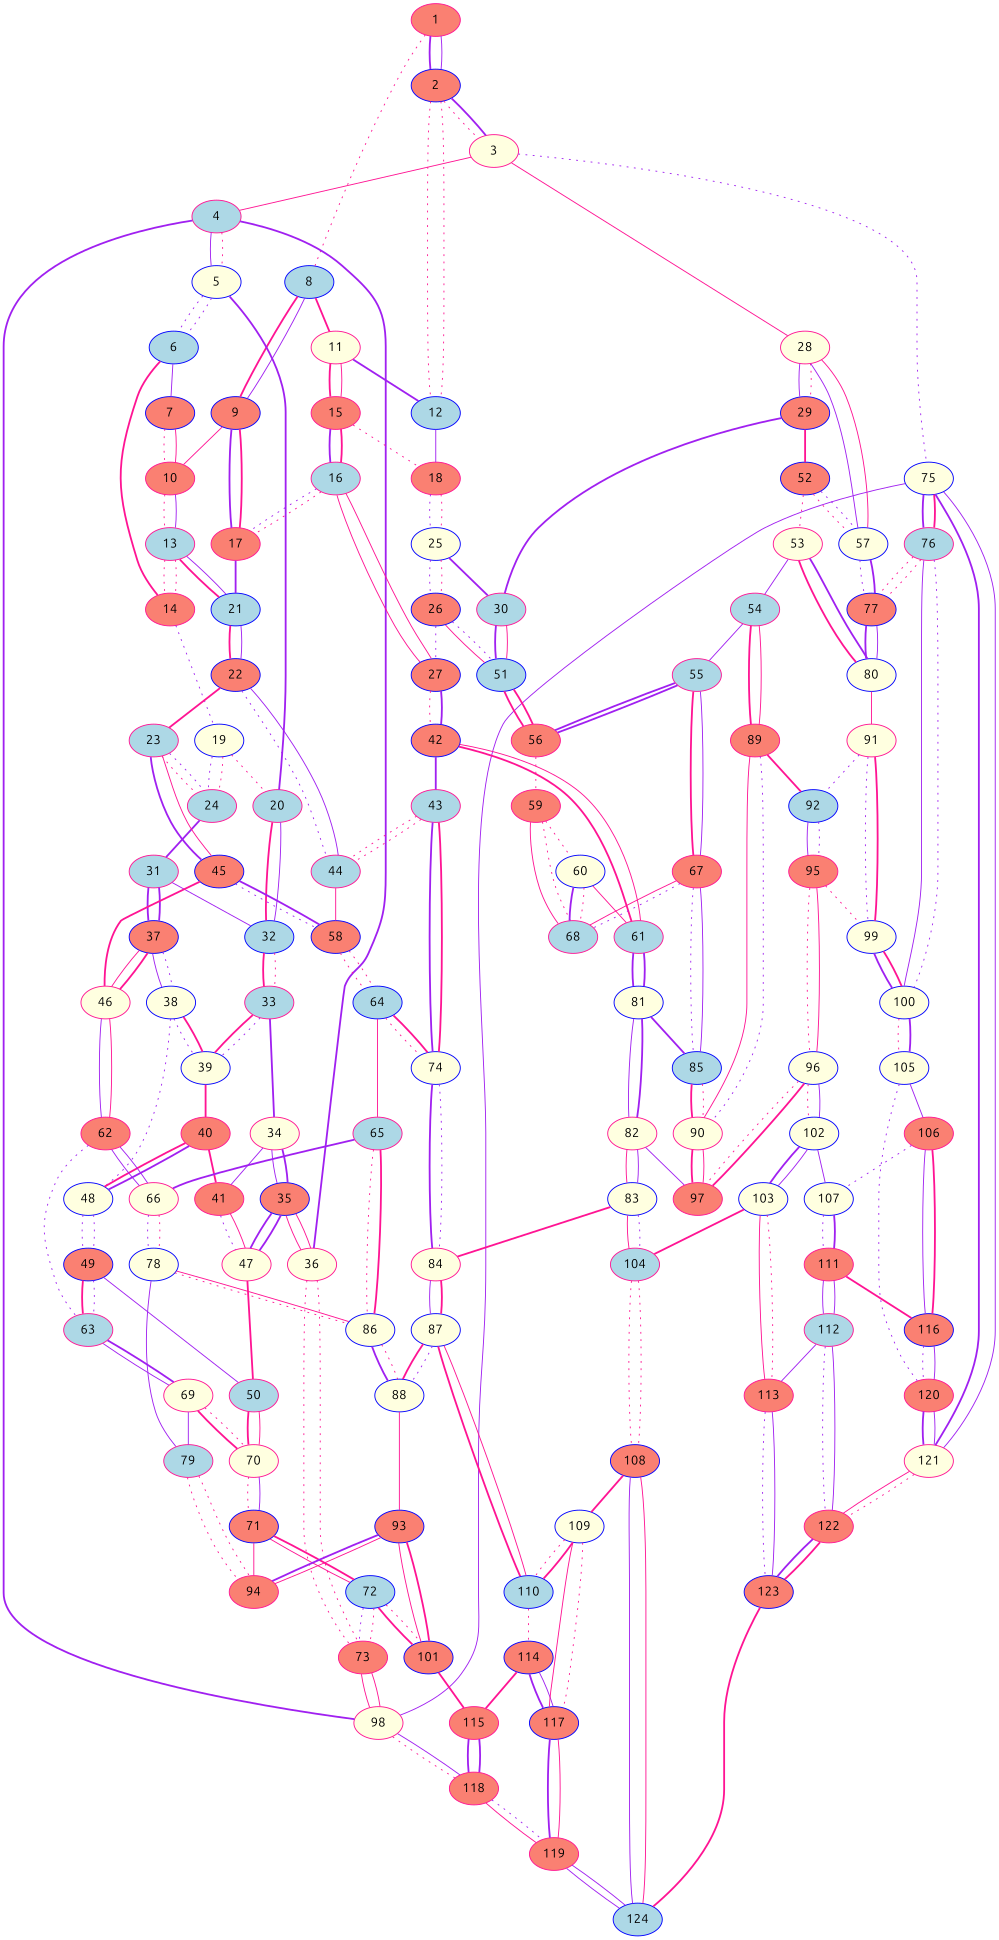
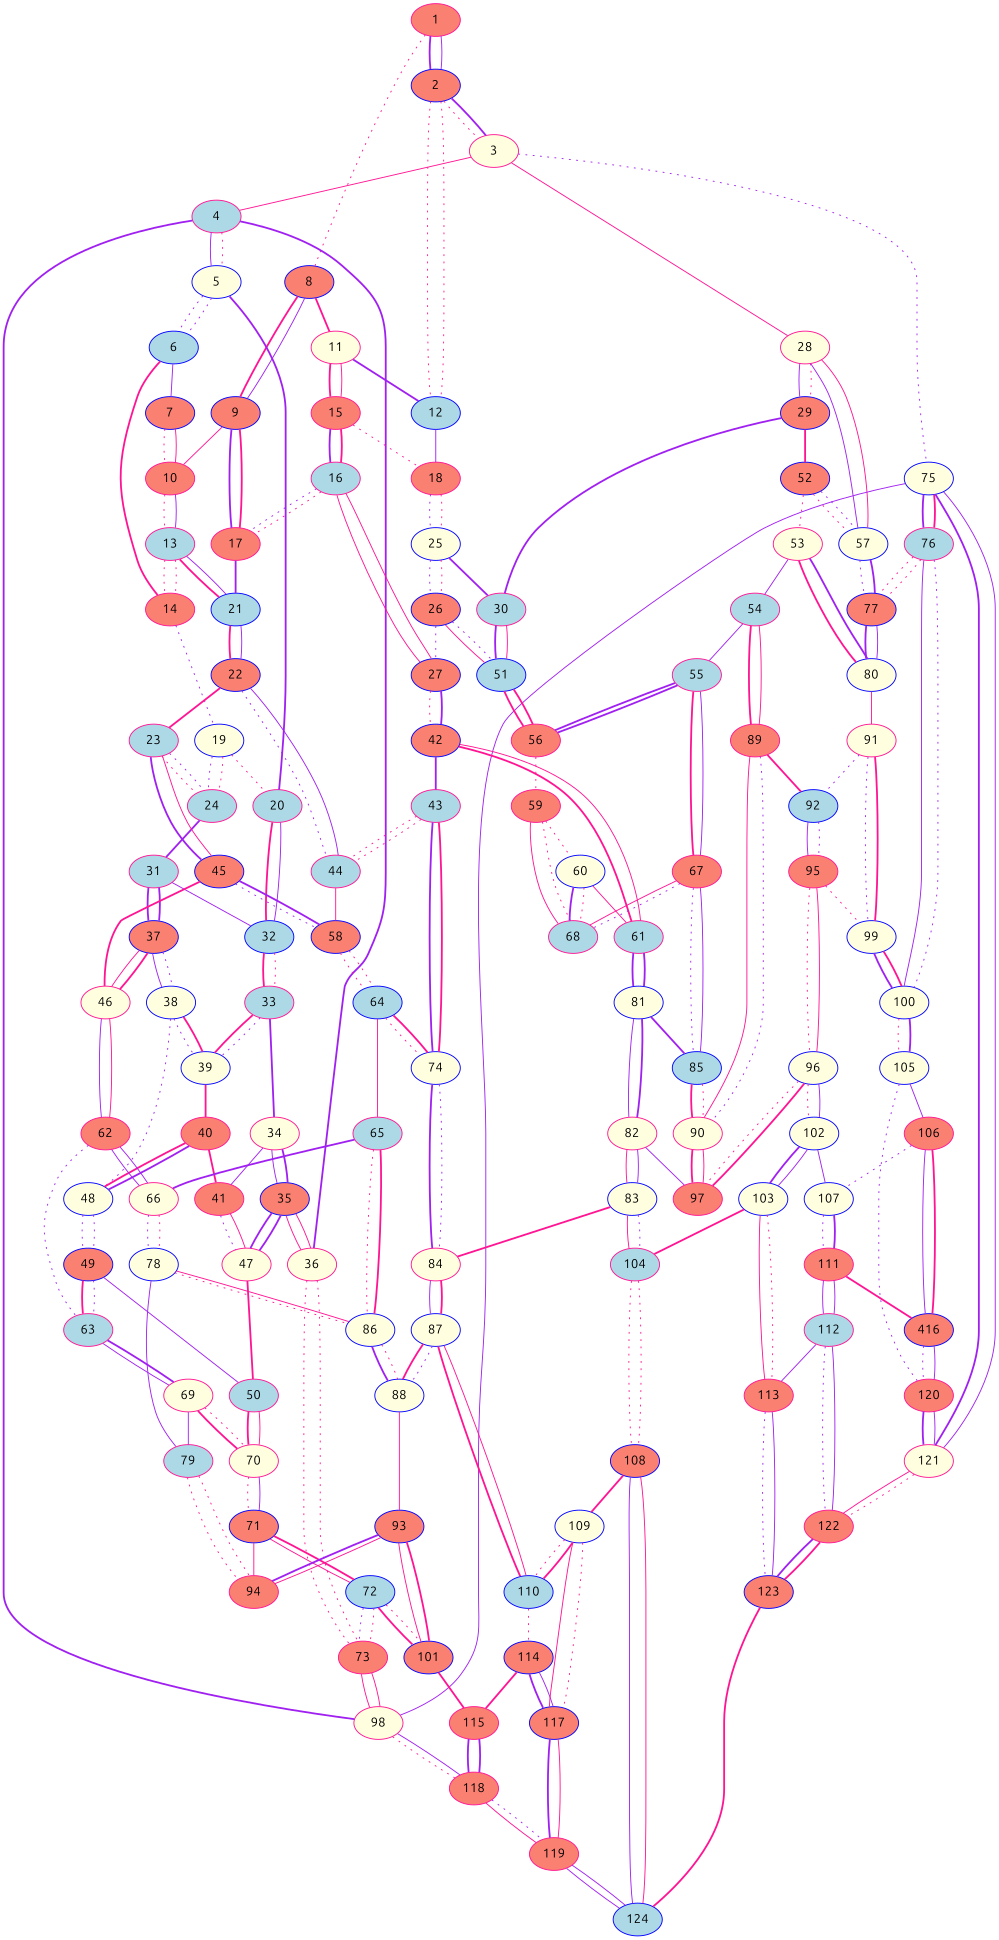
node "8": fillcolor lightblue -> salmon
node "116": label "116" -> "416"
